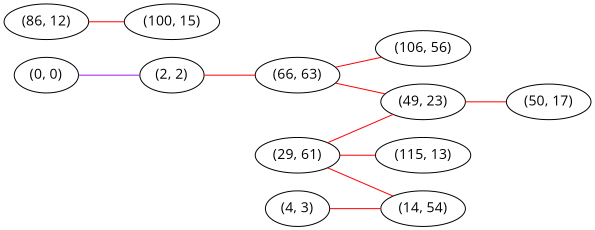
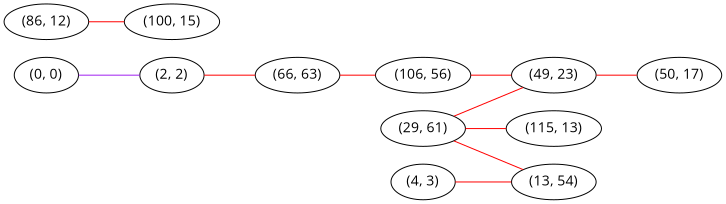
edge "(66, 63)" -- "(49, 23)": now "(106, 56)" -- "(49, 23)"
node "(14, 54)": label "(14, 54)" -> "(13, 54)"
